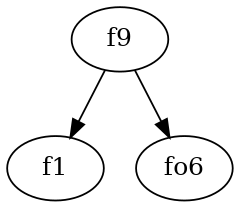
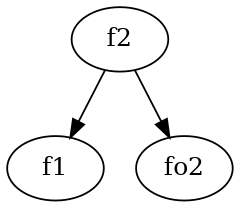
node "f9": label "f9" -> "f2"
node "fo6": label "fo6" -> "fo2"
